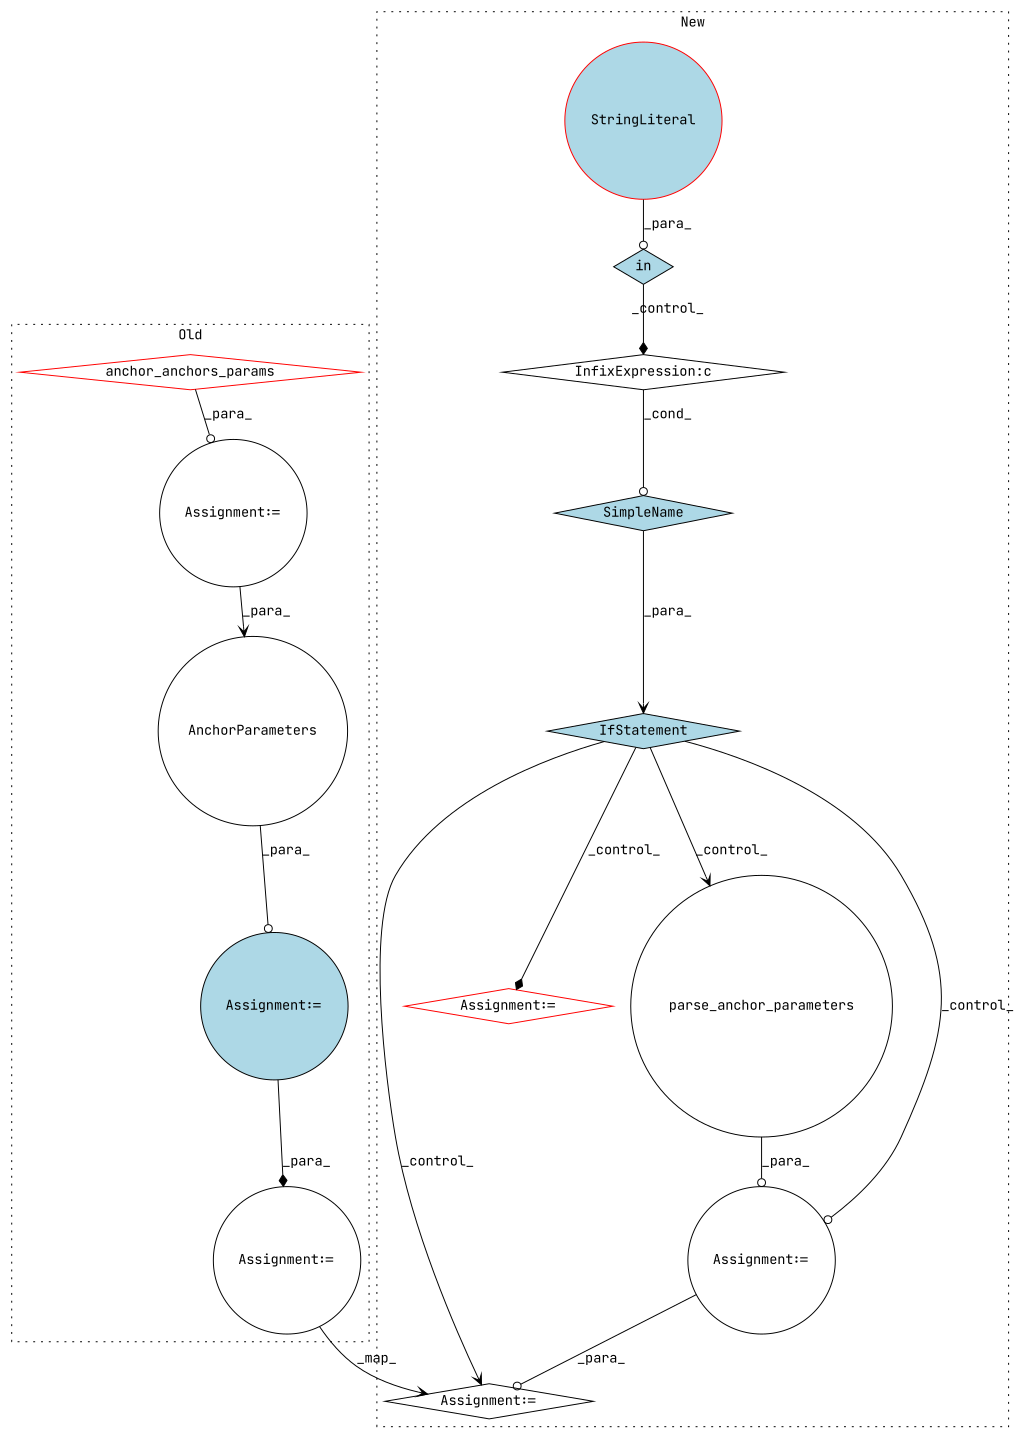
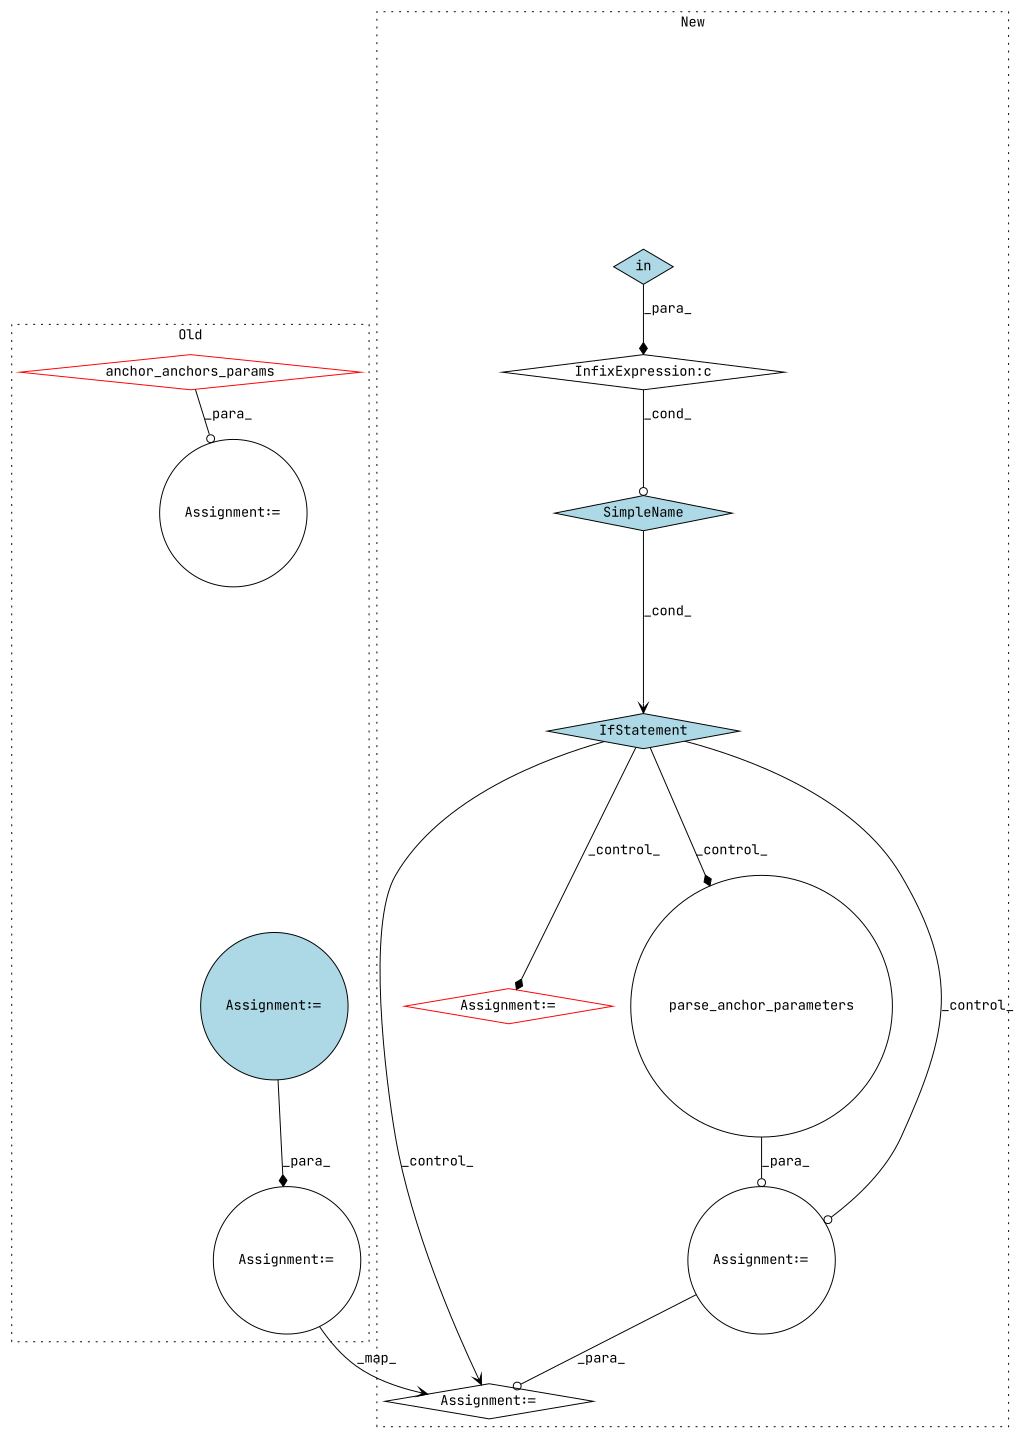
node "StringLiteral": removed
edge "in" -> "InfixExpression:c": label "_control_" -> "_para_"
edge "SimpleName" -> "IfStatement": label "_para_" -> "_cond_"
node "AnchorParameters": removed
edge "IfStatement" -> "parse_anchor_parameters": arrowhead vee -> diamond
